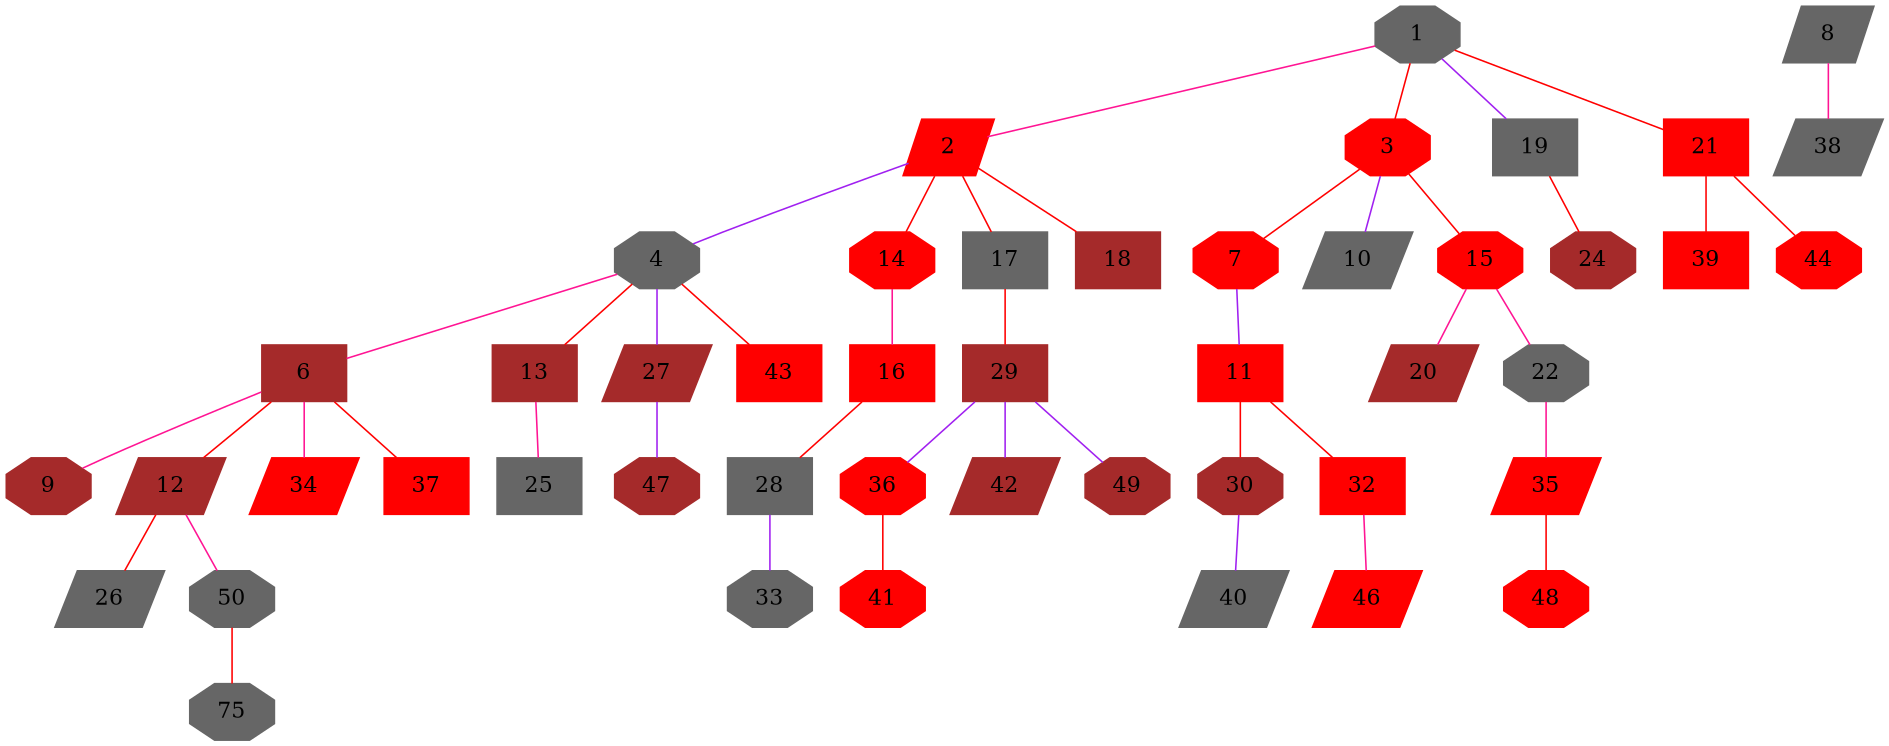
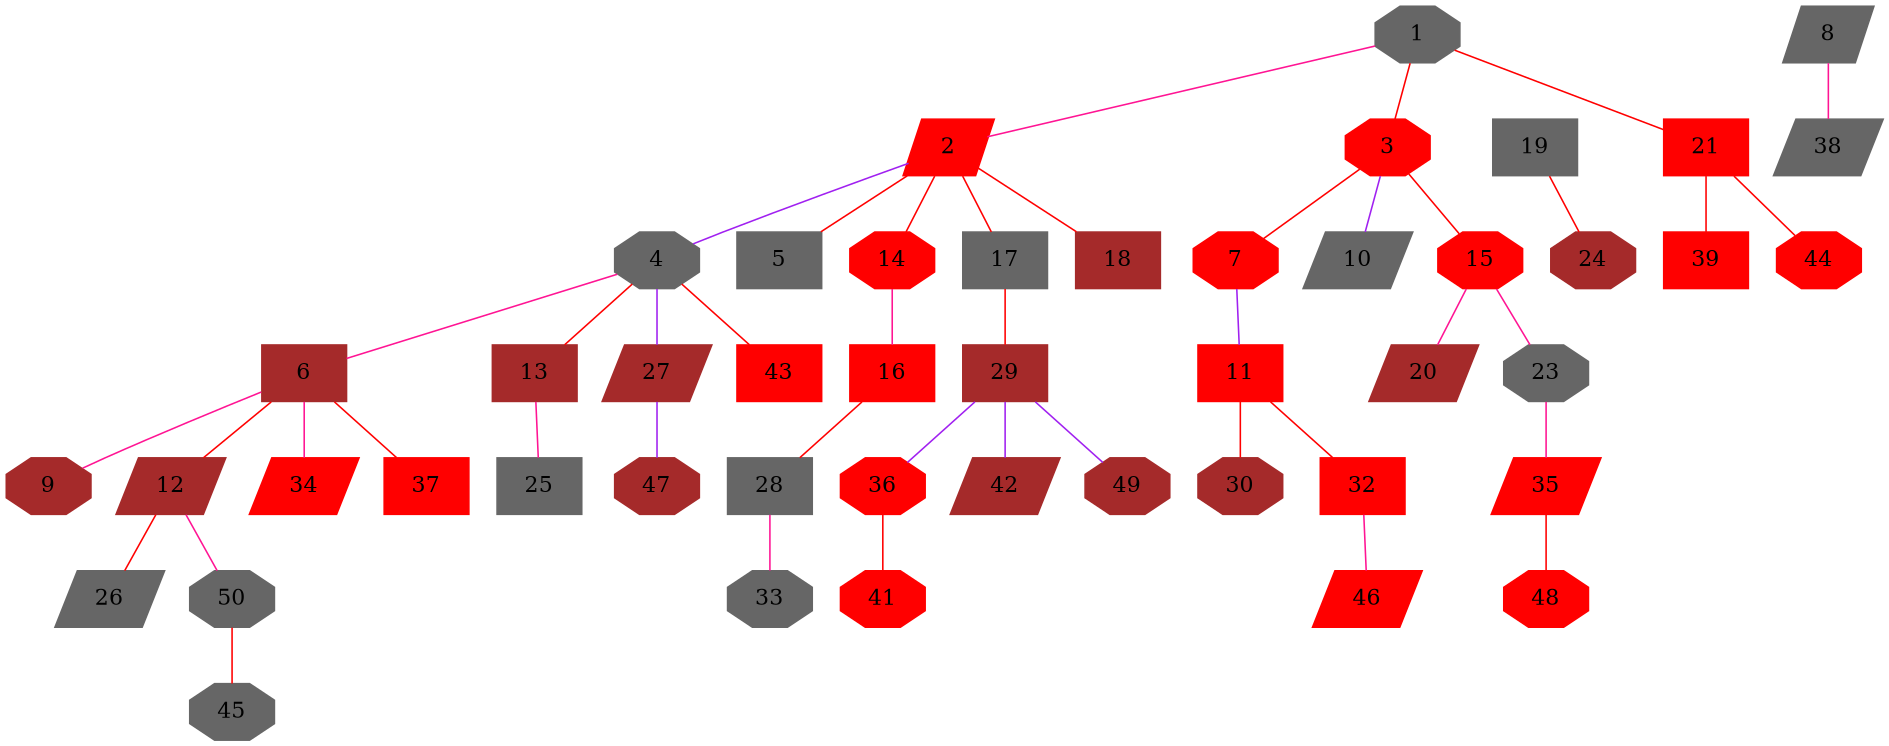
edge "1" -- "19": removed
node "5": added
node "22": label "22" -> "23"
edge "28" -- "33": color purple -> deeppink
node "40": removed
node "75": label "75" -> "45"
